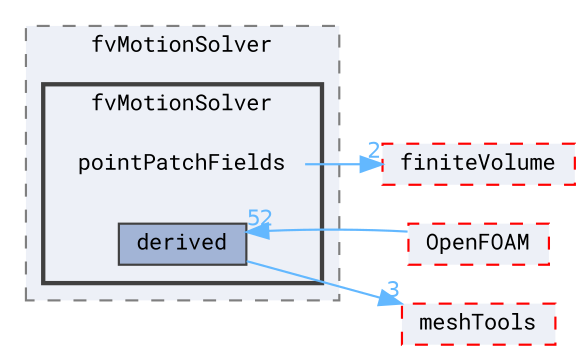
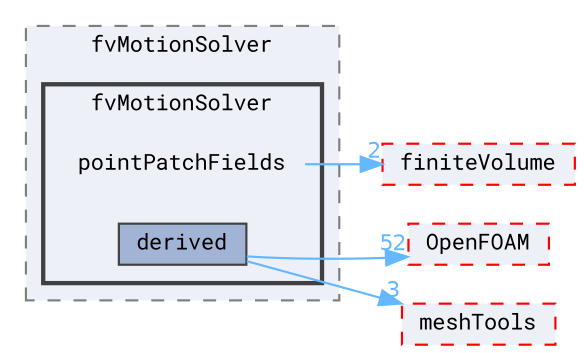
edge "OpenFOAM" -> "derived": reversed
